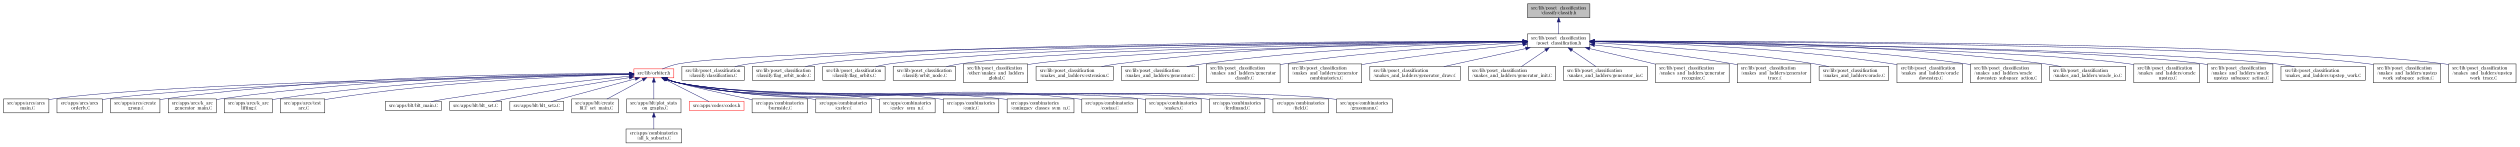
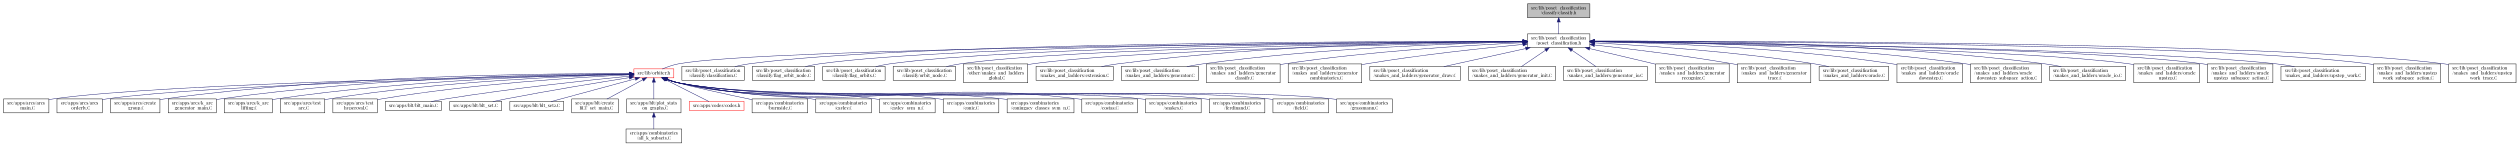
node "src/apps/arcs/test _hyperoval.C": added
